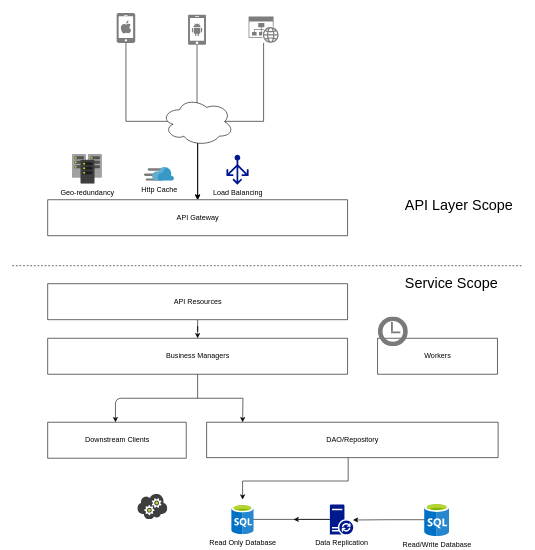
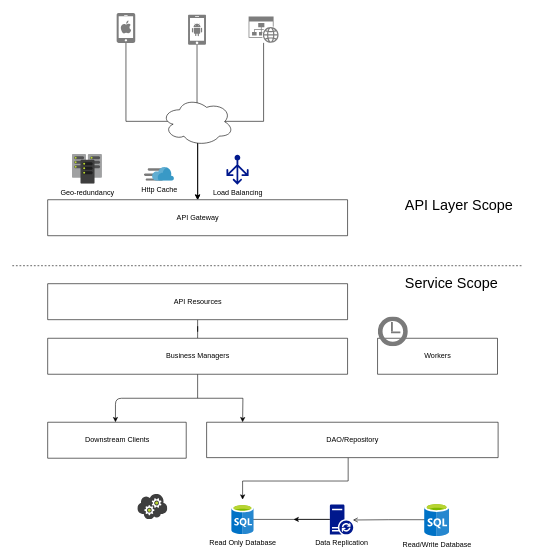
edge "API Resources" -> "Business Managers": arrowhead classic -> none
edge "Read/Write Database" -> "Data Replication": arrowhead classic -> open
